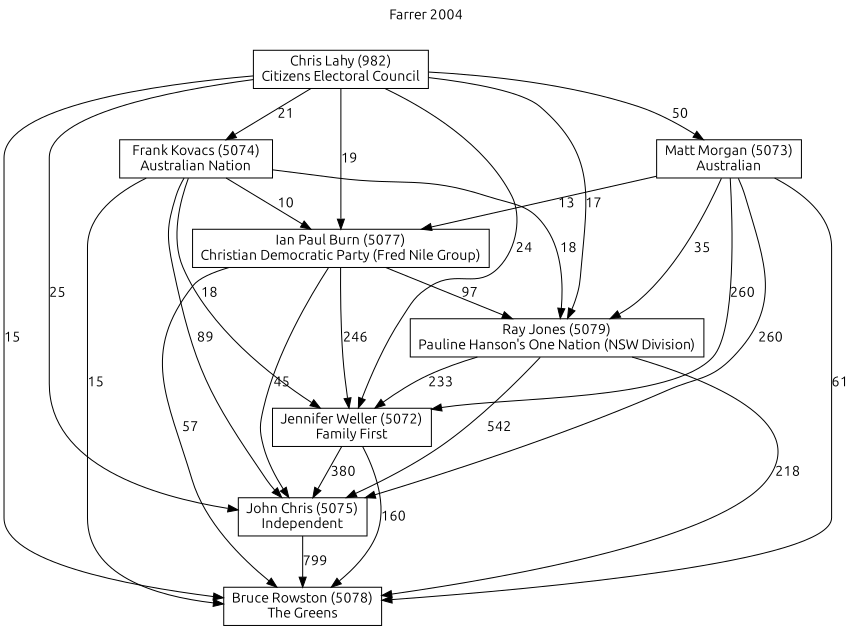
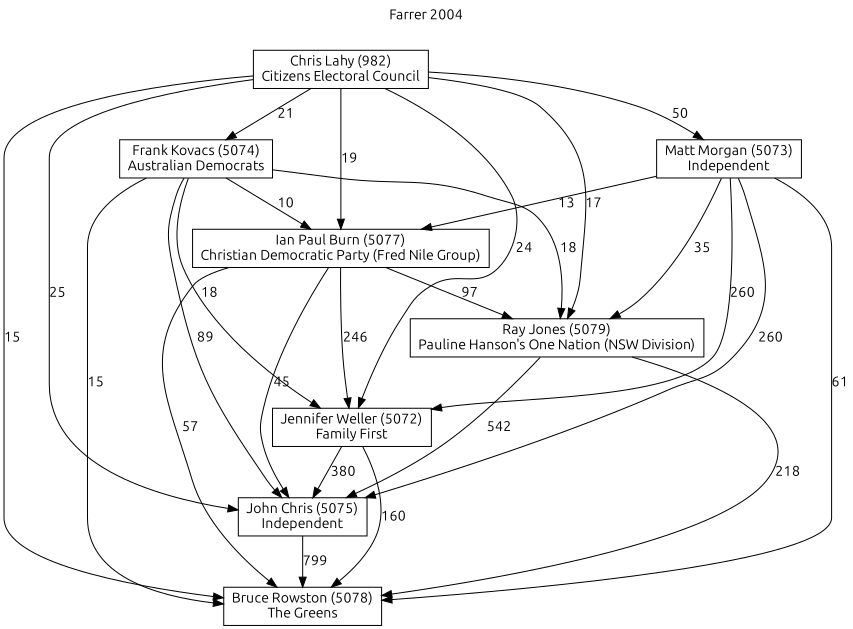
node "Frank Kovacs (5074) Australian Nation": label "Frank Kovacs (5074) Australian Nation" -> "Frank Kovacs (5074) Australian Democrats"
node "Matt Morgan (5073) Australian": label "Matt Morgan (5073) Australian" -> "Matt Morgan (5073) Independent"
edge "Ray Jones (5079) Pauline Hanson's One Nation (NSW Division)" -> "Jennifer Weller (5072) Family First": removed, label "233"
